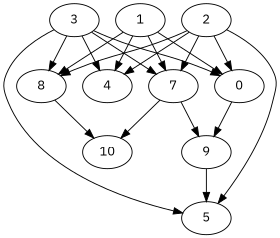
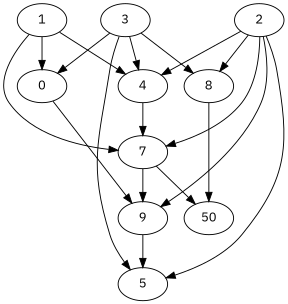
edge "3" -> "7": now "4" -> "7"
edge "2" -> "0": now "2" -> "9"
edge "1" -> "8": removed
node "10": label "10" -> "50"
